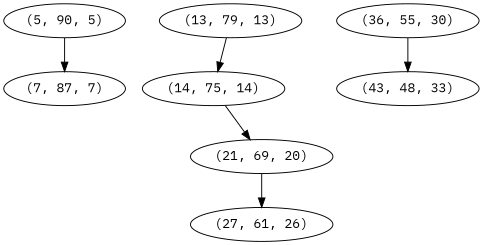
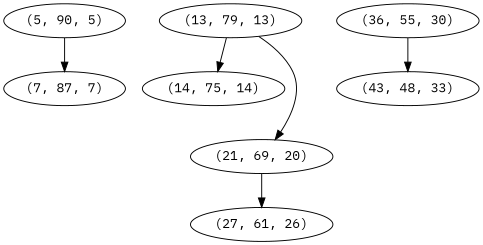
edge "(14, 75, 14)" -> "(21, 69, 20)": now "(13, 79, 13)" -> "(21, 69, 20)"
